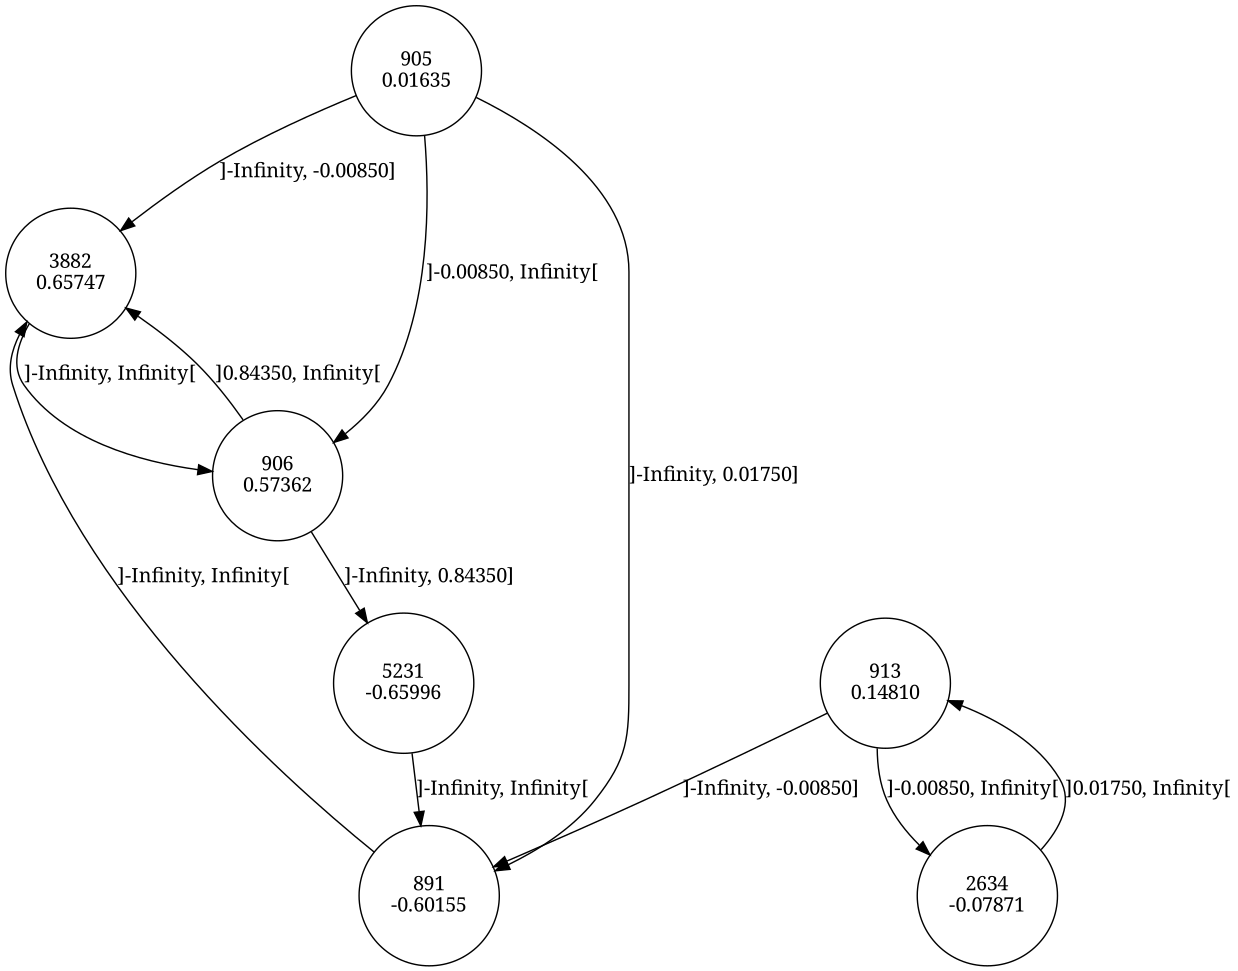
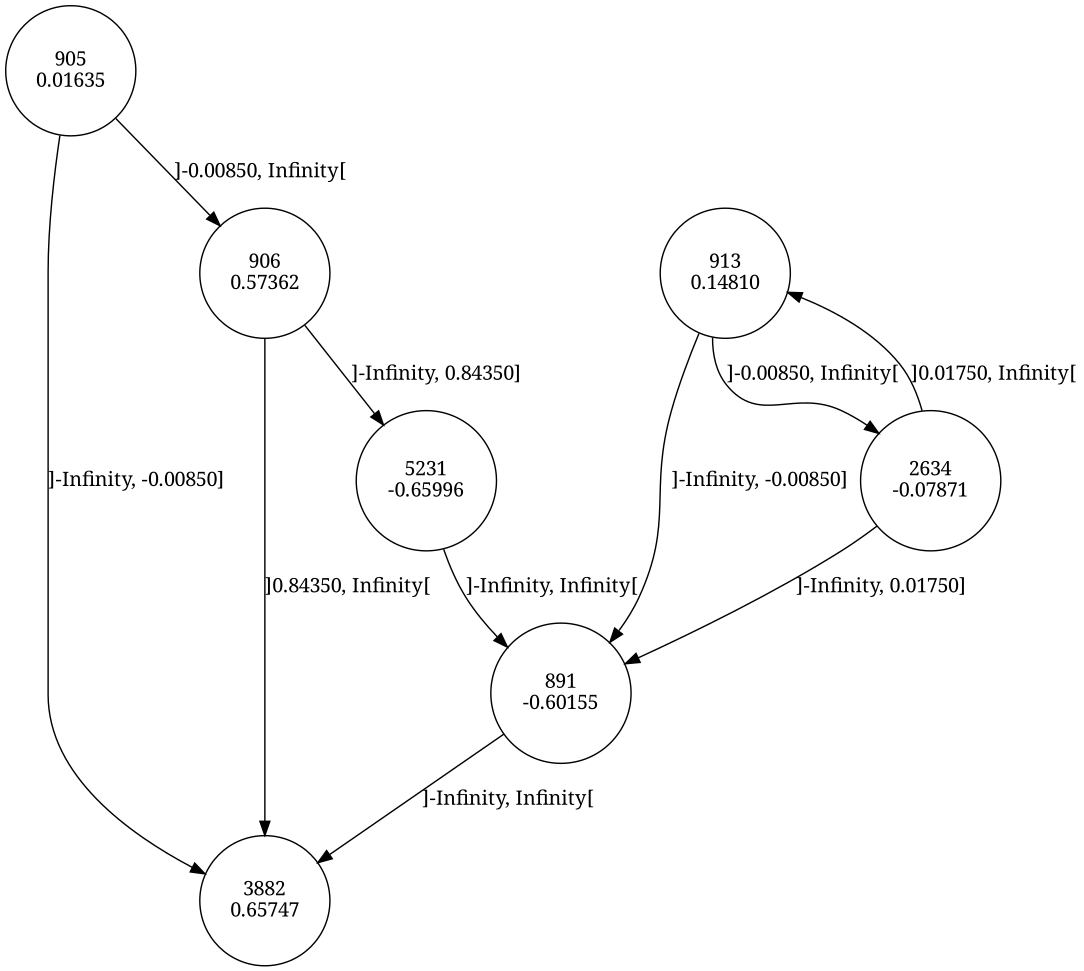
edge "3882 0.65747" -> "906 0.57362": removed, label "]-Infinity, Infinity["
edge "905 0.01635" -> "891 -0.60155": now "2634 -0.07871" -> "891 -0.60155"
